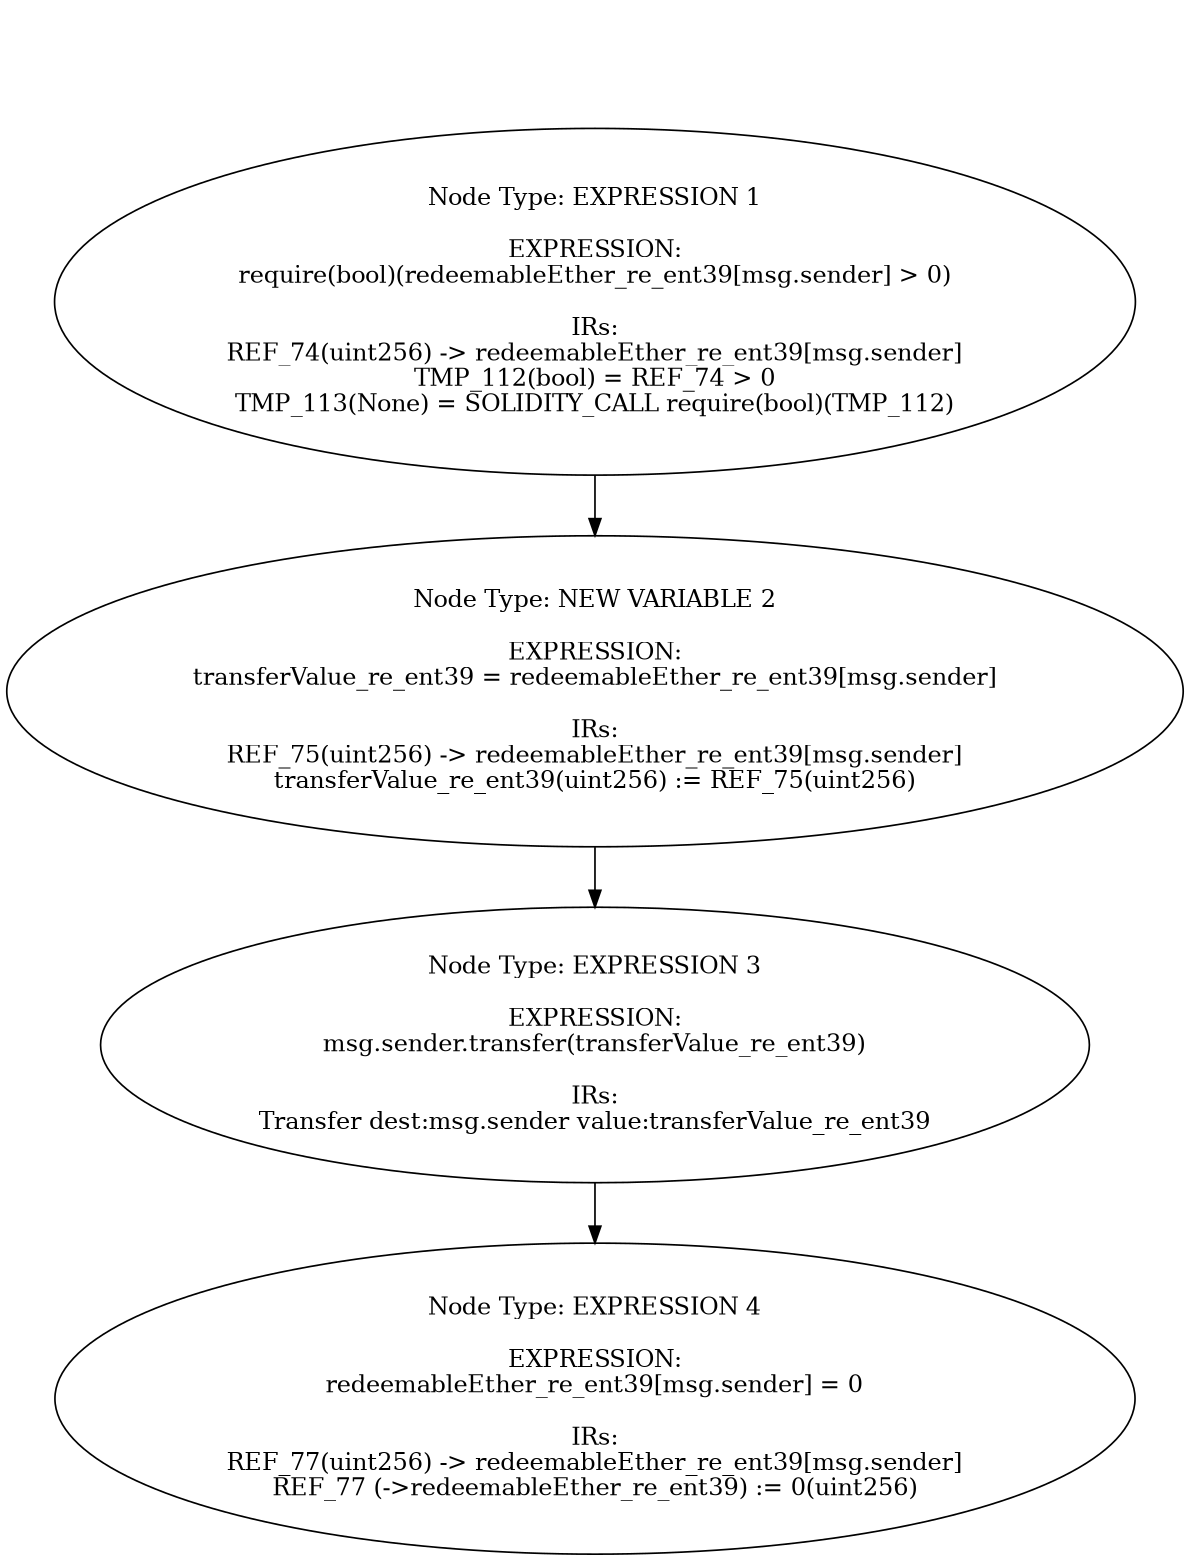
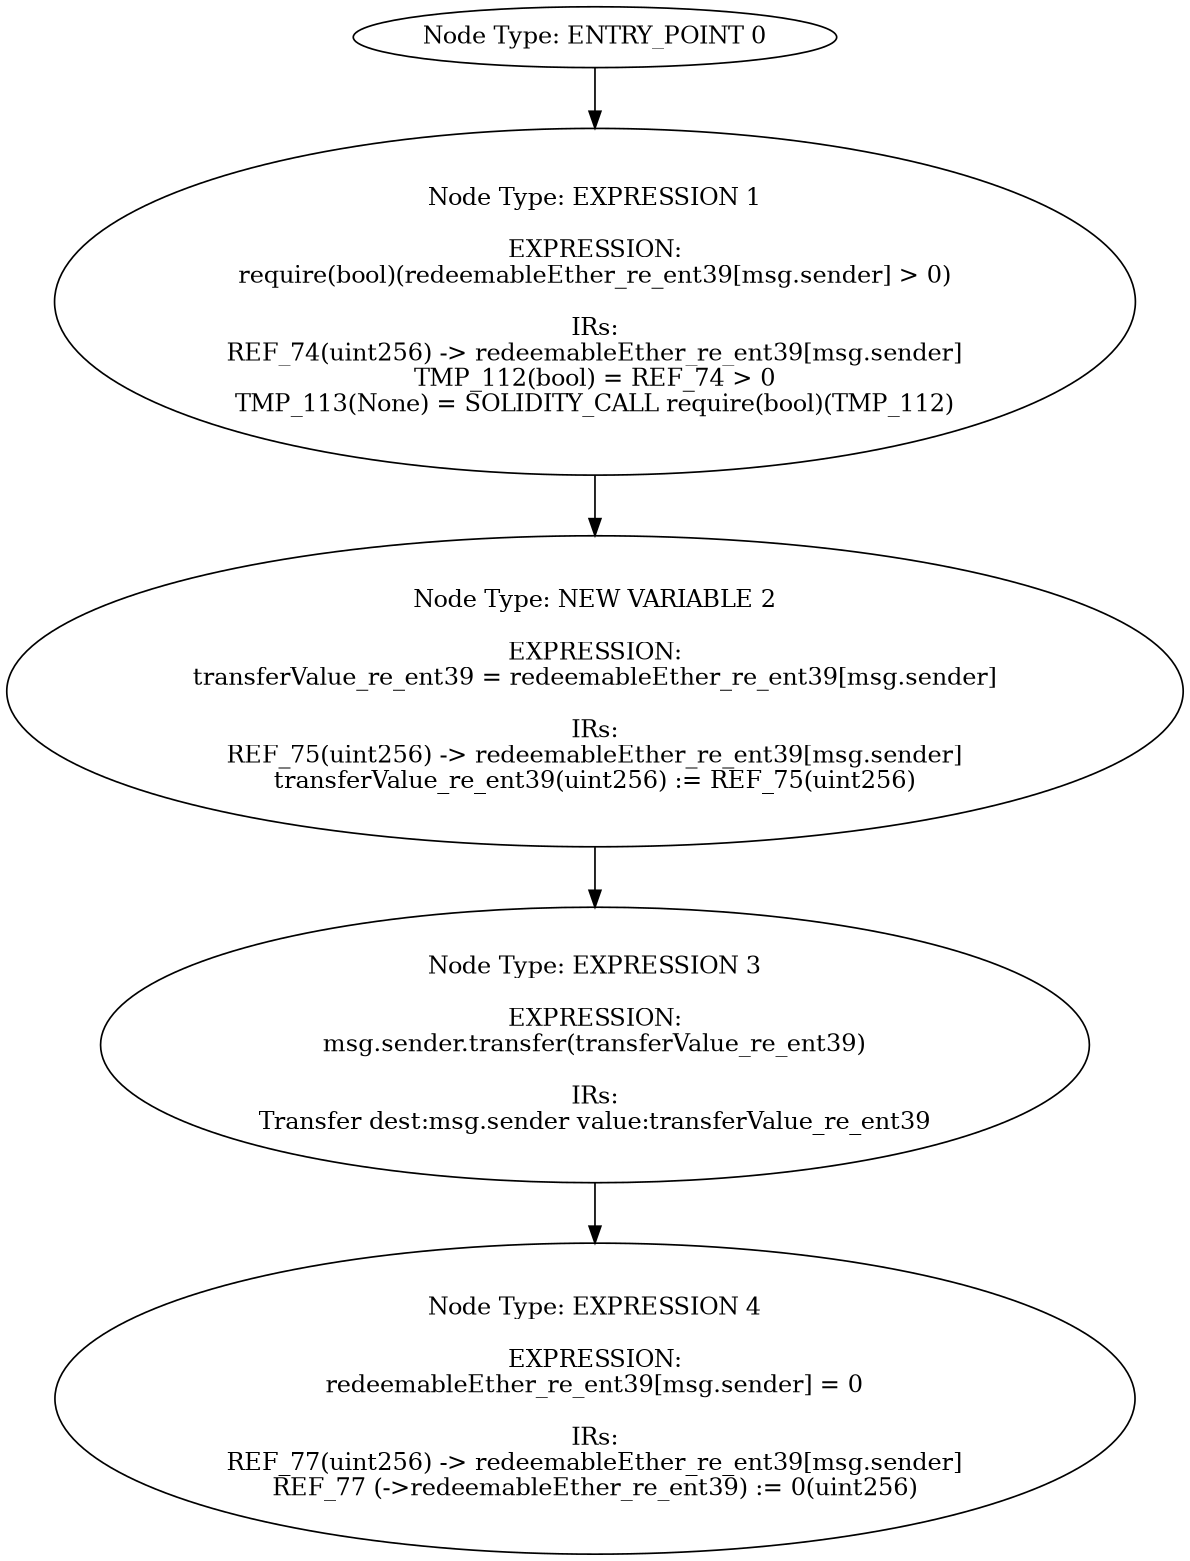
node "Node Type: ENTRY_POINT 0": added
